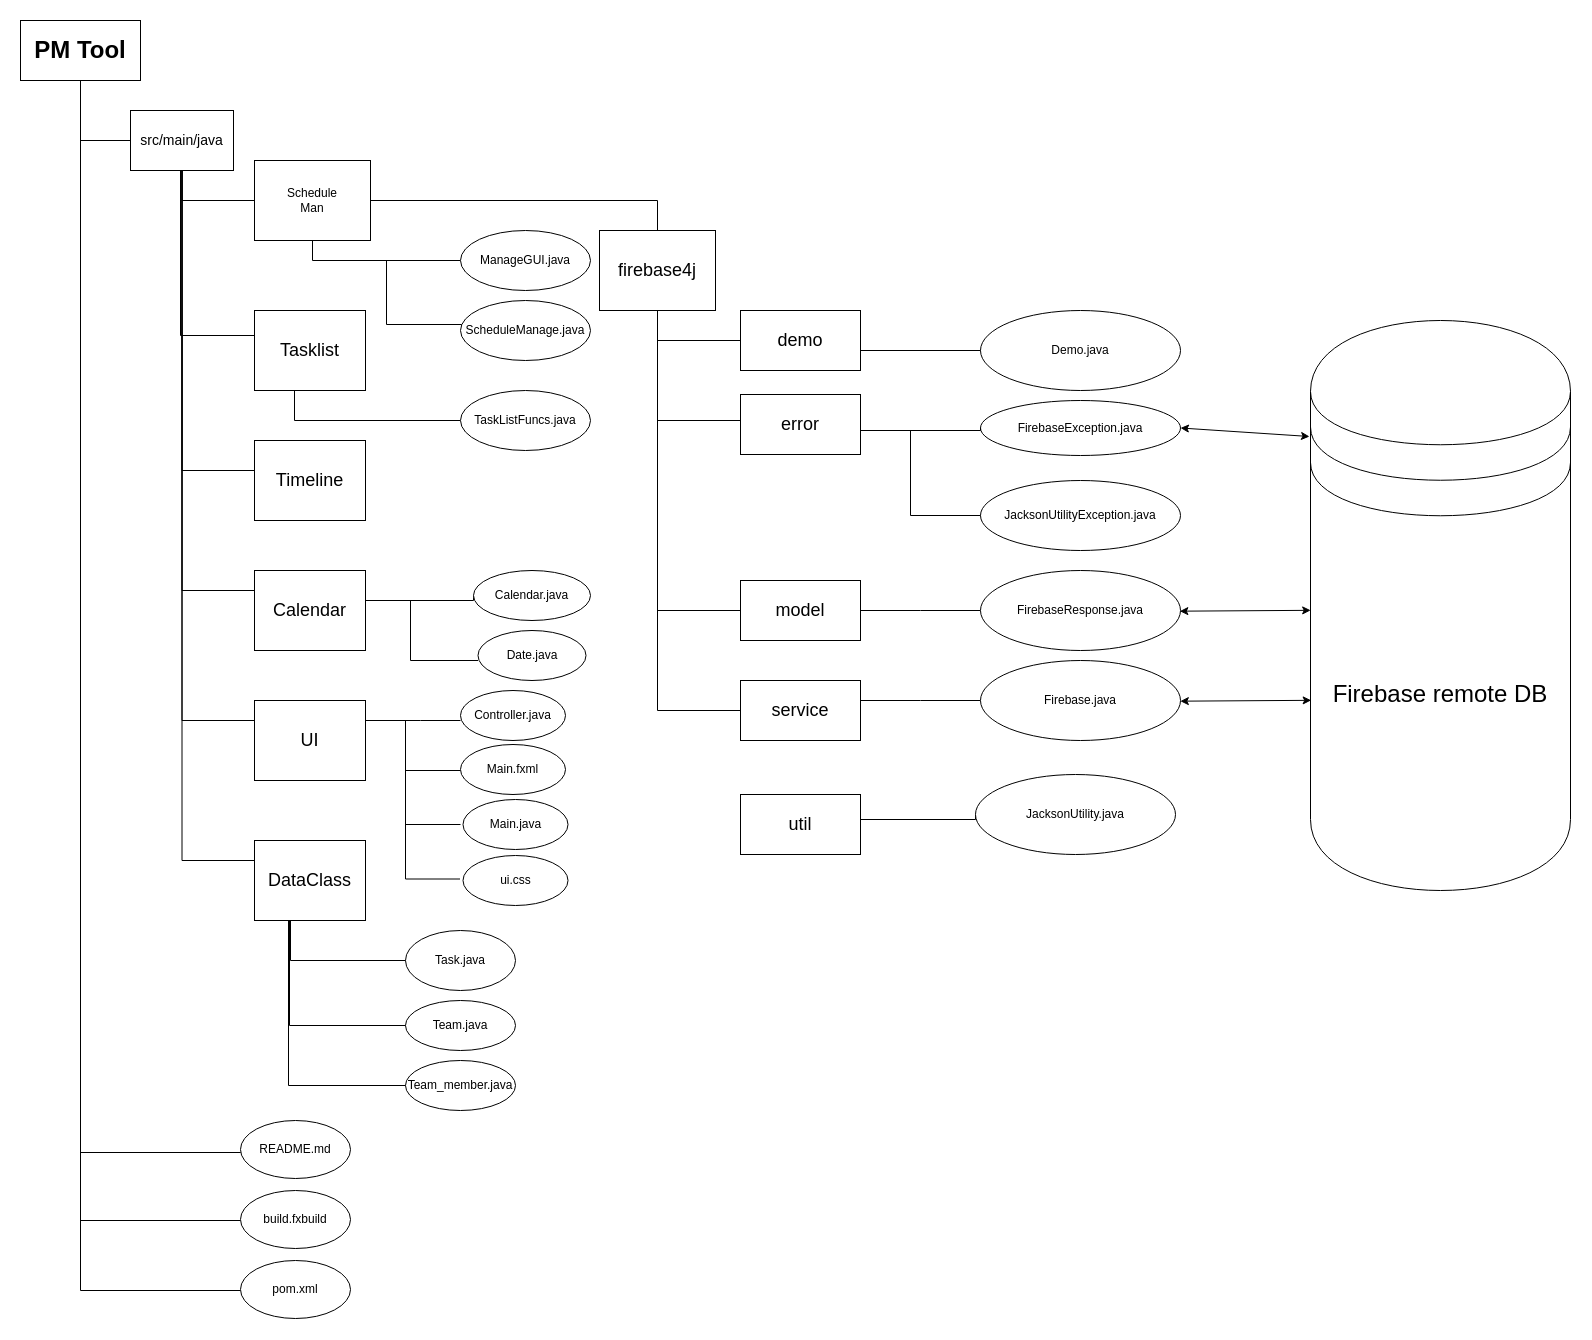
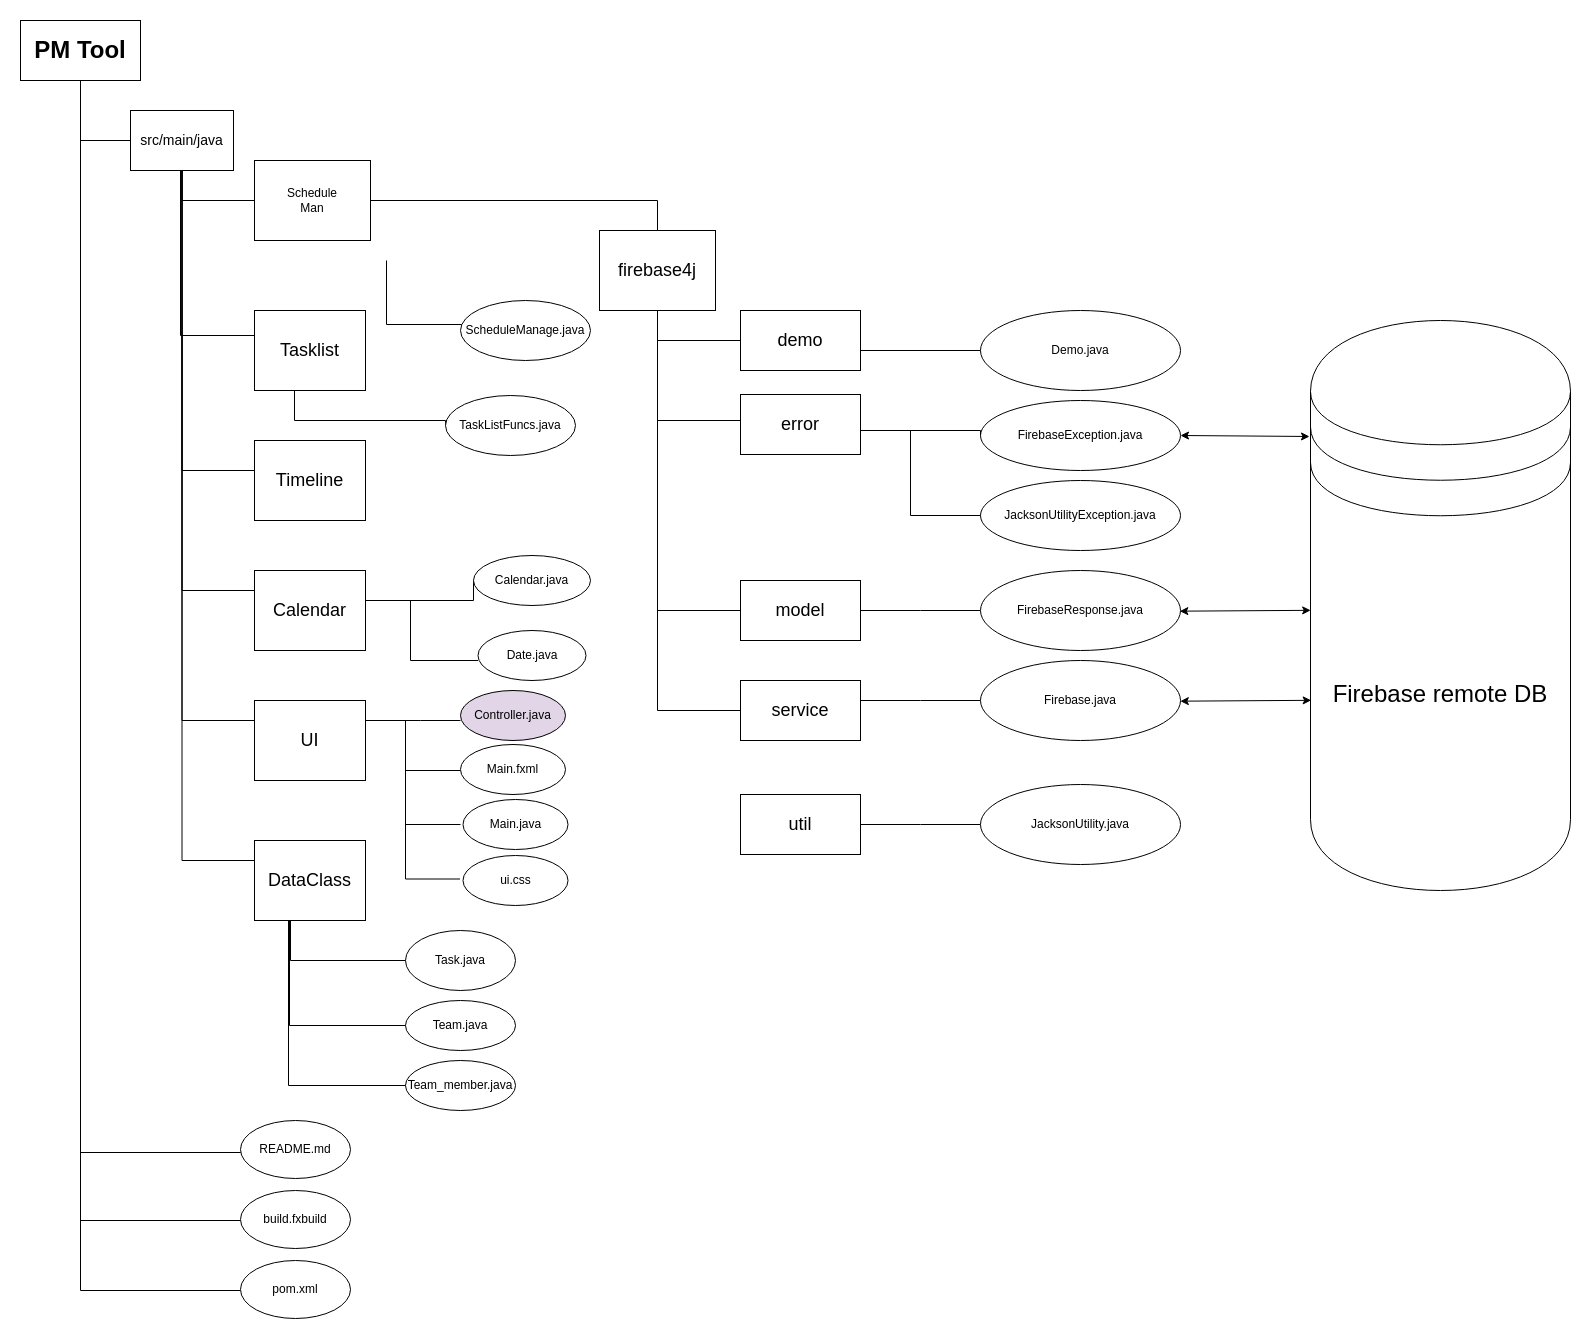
edge "Schedule Man" -- "ManageGUI.java": removed
node "ManageGUI.java": removed
node "TaskListFuncs.java": moved (526, 421) -> (511, 426)
node "FirebaseException.java": size 200x55 -> 200x70
node "Calendar.java": moved (532, 596) -> (532, 581)
node "Controller.java": fillcolor #ffffff -> #e1d5e7
node "JacksonUtility.java": moved (1076, 815) -> (1081, 825)
